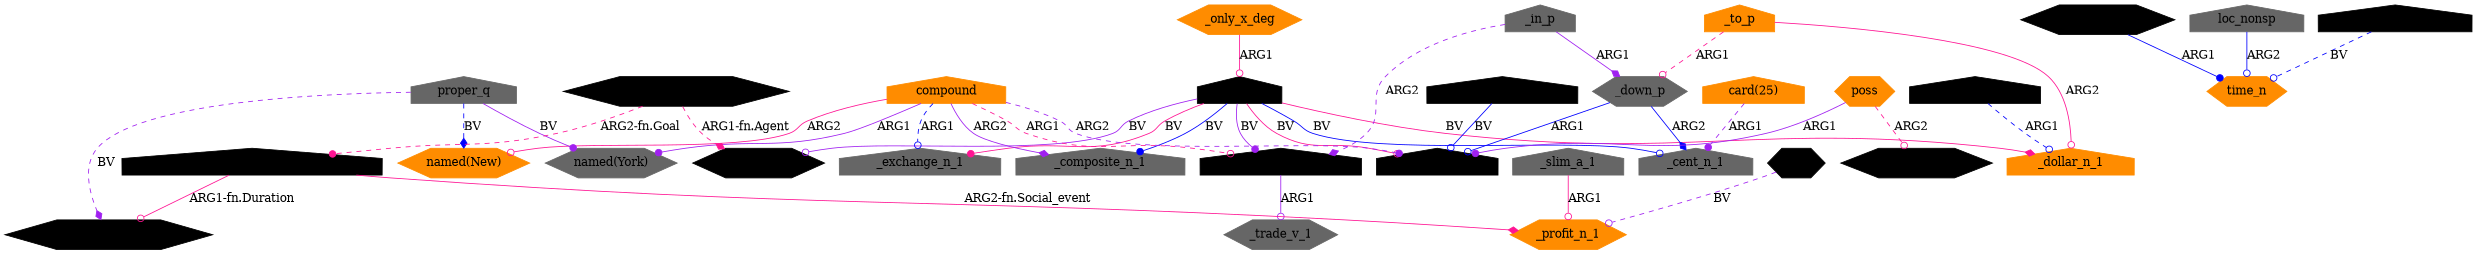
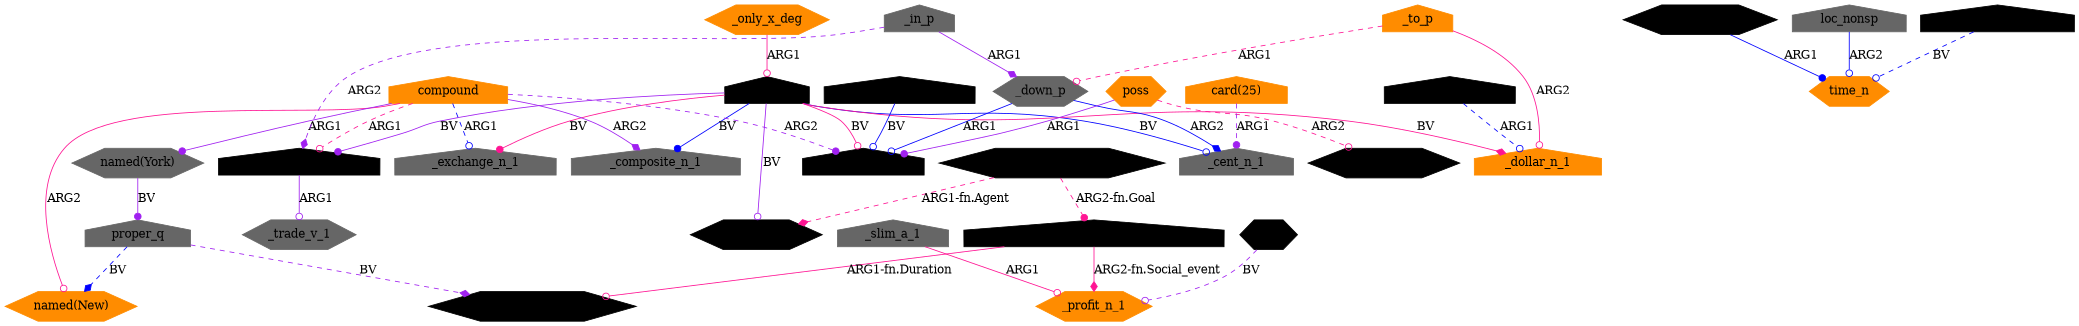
edge "proper_q" -> "named(York)": reversed
